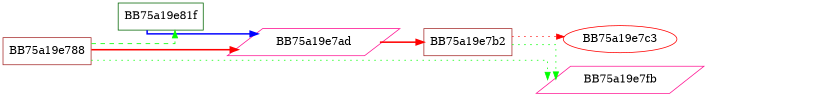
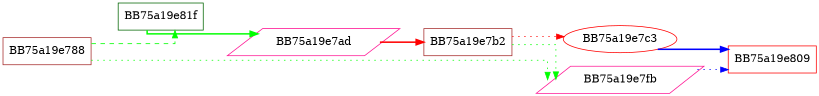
edge "BB75a19e81f" -> "BB75a19e7ad": color blue -> green
edge "BB75a19e788" -> "BB75a19e7ad": removed
node "BB75a19e809": added
